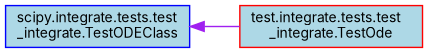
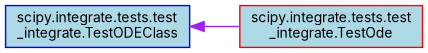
node "test.integrate.tests.test _integrate.TestOde": label "test.integrate.tests.test _integrate.TestOde" -> "scipy.integrate.tests.test _integrate.TestOde"
